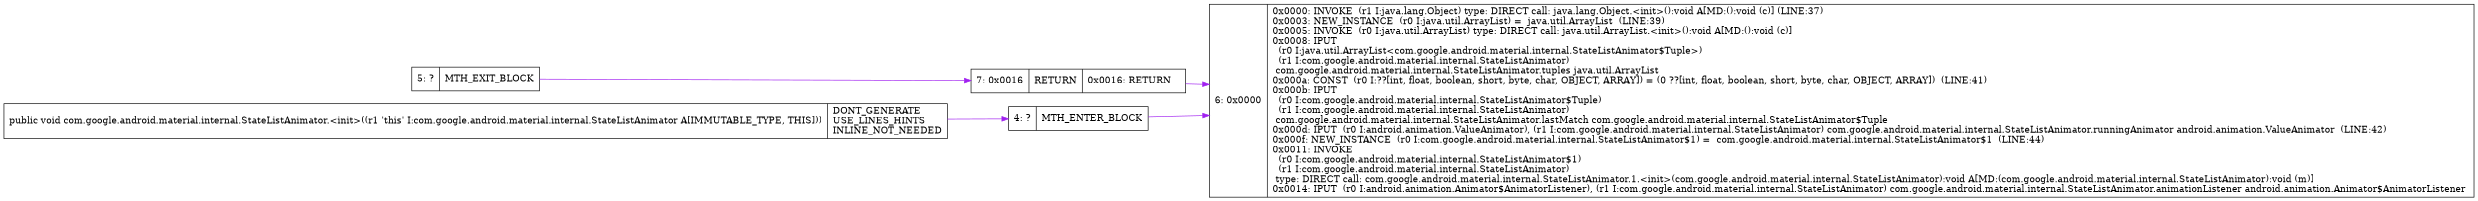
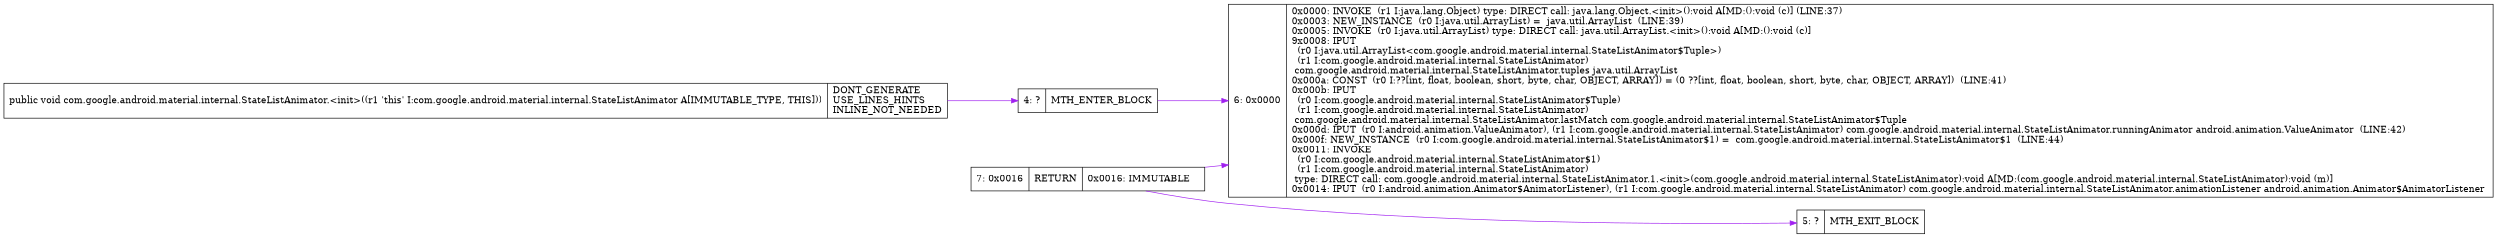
node "6: 0x0000": text "0x0008: IPUT" -> "9x0008: IPUT"
edge "5: ?" -> "7: 0x0016": reversed
node "7: 0x0016": text "0x0016: RETURN" -> "0x0016: IMMUTABLE"
